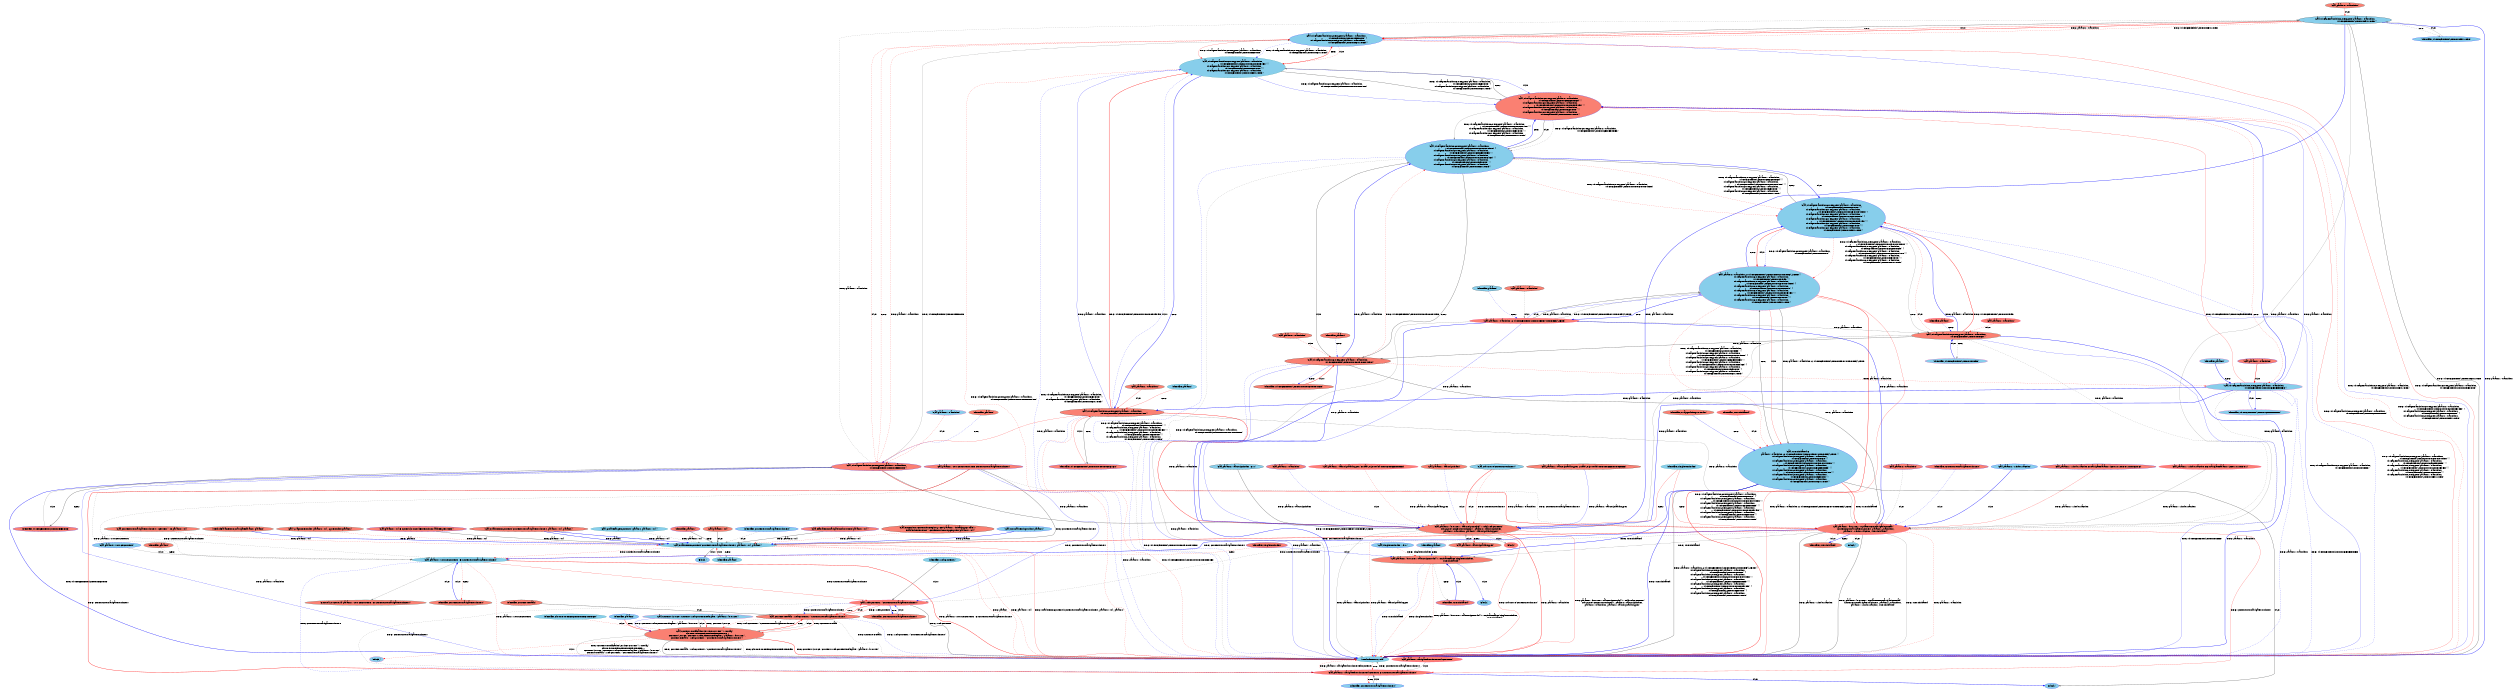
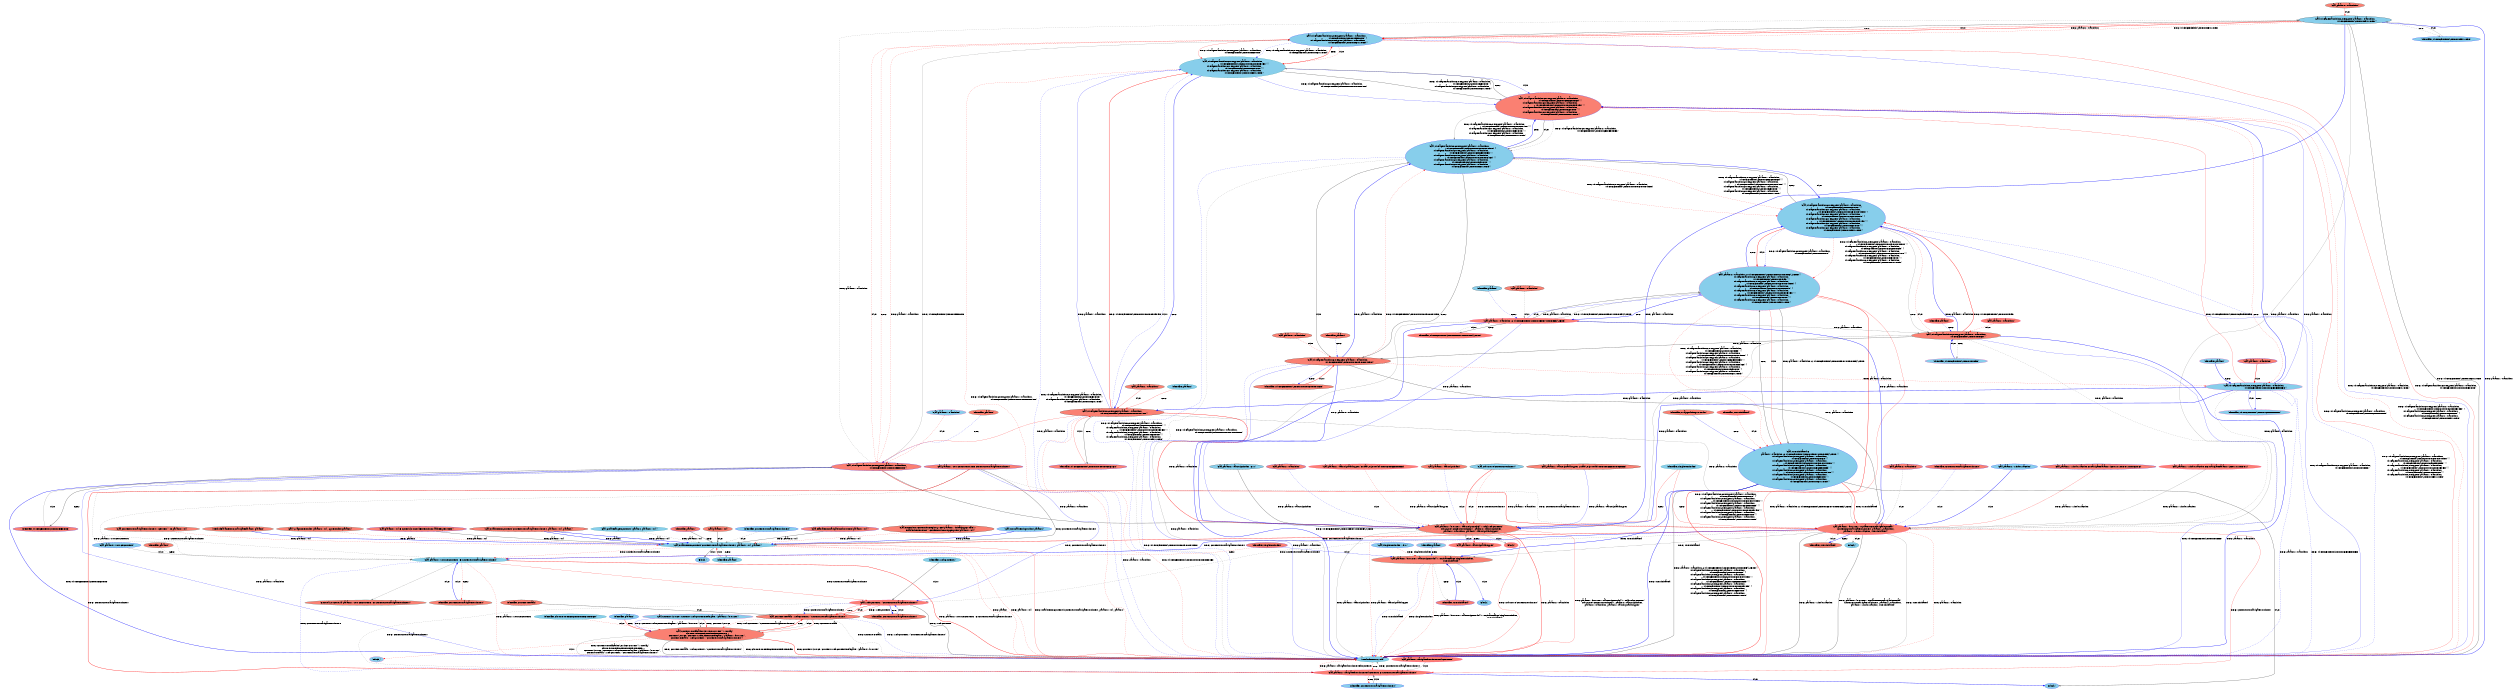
node "(Identifier,ui::PAGE_TRANSITION_FROM_ADDRESS_BAR)": added
node "(Call,params->tabstrip_add_types)": color teal -> deeppink
